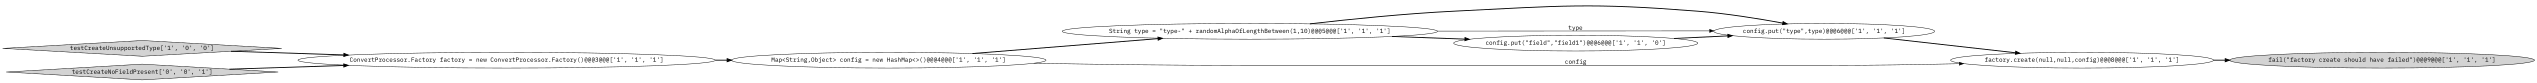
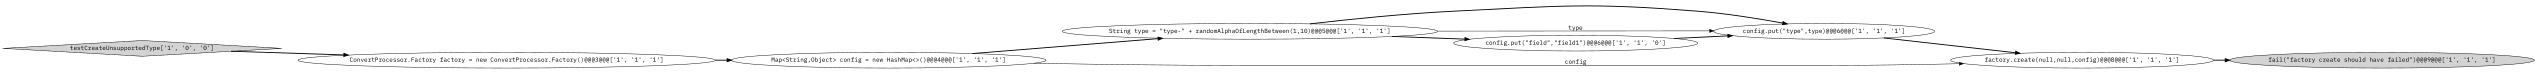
node "testCreateNoFieldPresent['0', '0', '1']": removed
